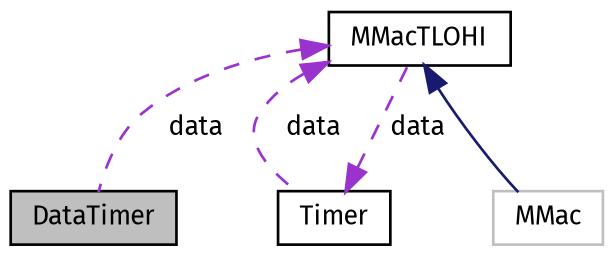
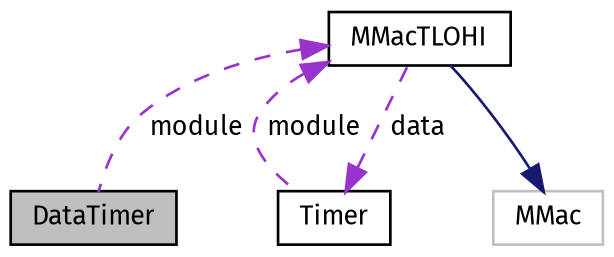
edge "DataTimer" -> "MMacTLOHI": label " data" -> " module"
edge "Timer" -> "MMacTLOHI": label " data" -> " module"
edge "MMac" -> "MMacTLOHI": reversed
